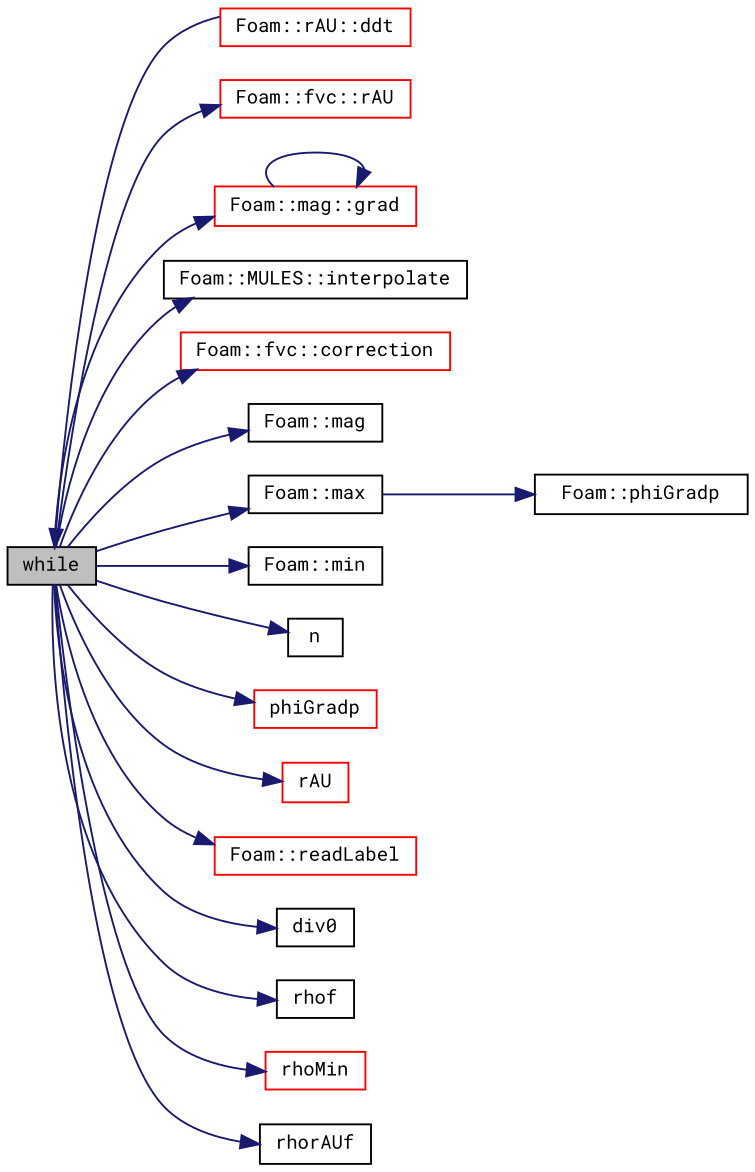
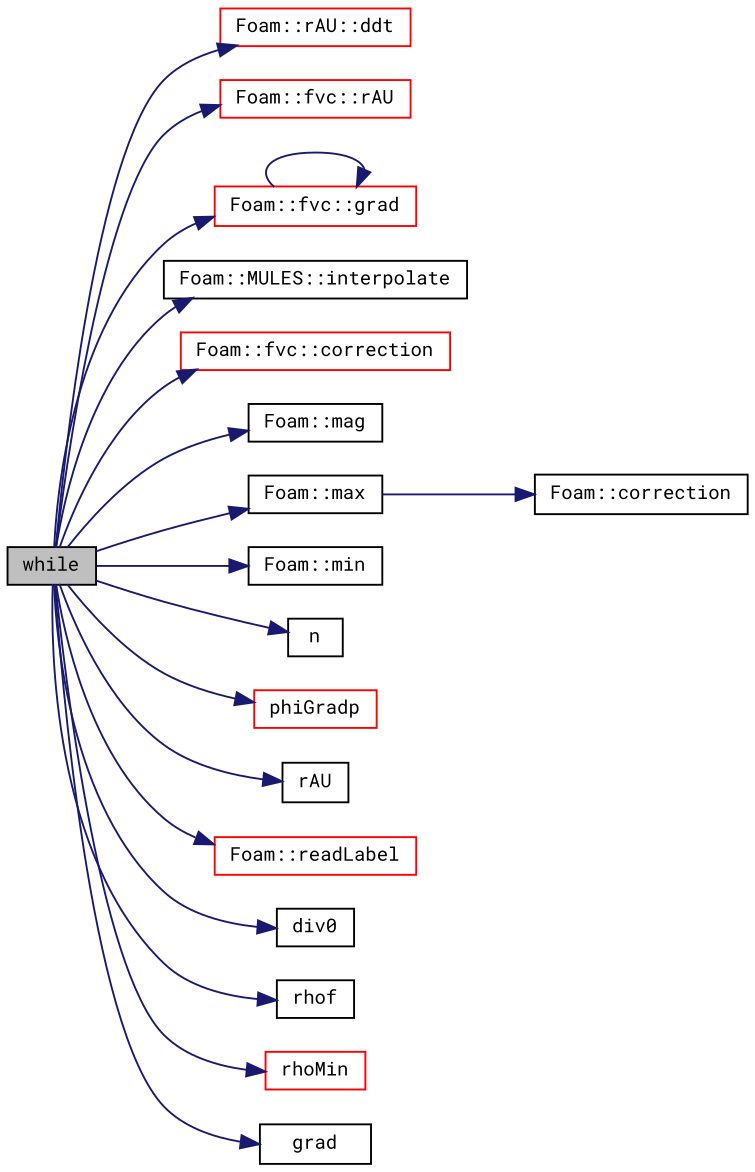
node "Foam::mag::grad": label "Foam::mag::grad" -> "Foam::fvc::grad"
edge "Foam::rAU::ddt" -> "while": reversed
node "Foam::phiGradp": label "Foam::phiGradp" -> "Foam::correction"
node "rAU": color red -> black
node "rhorAUf": label "rhorAUf" -> "grad"
